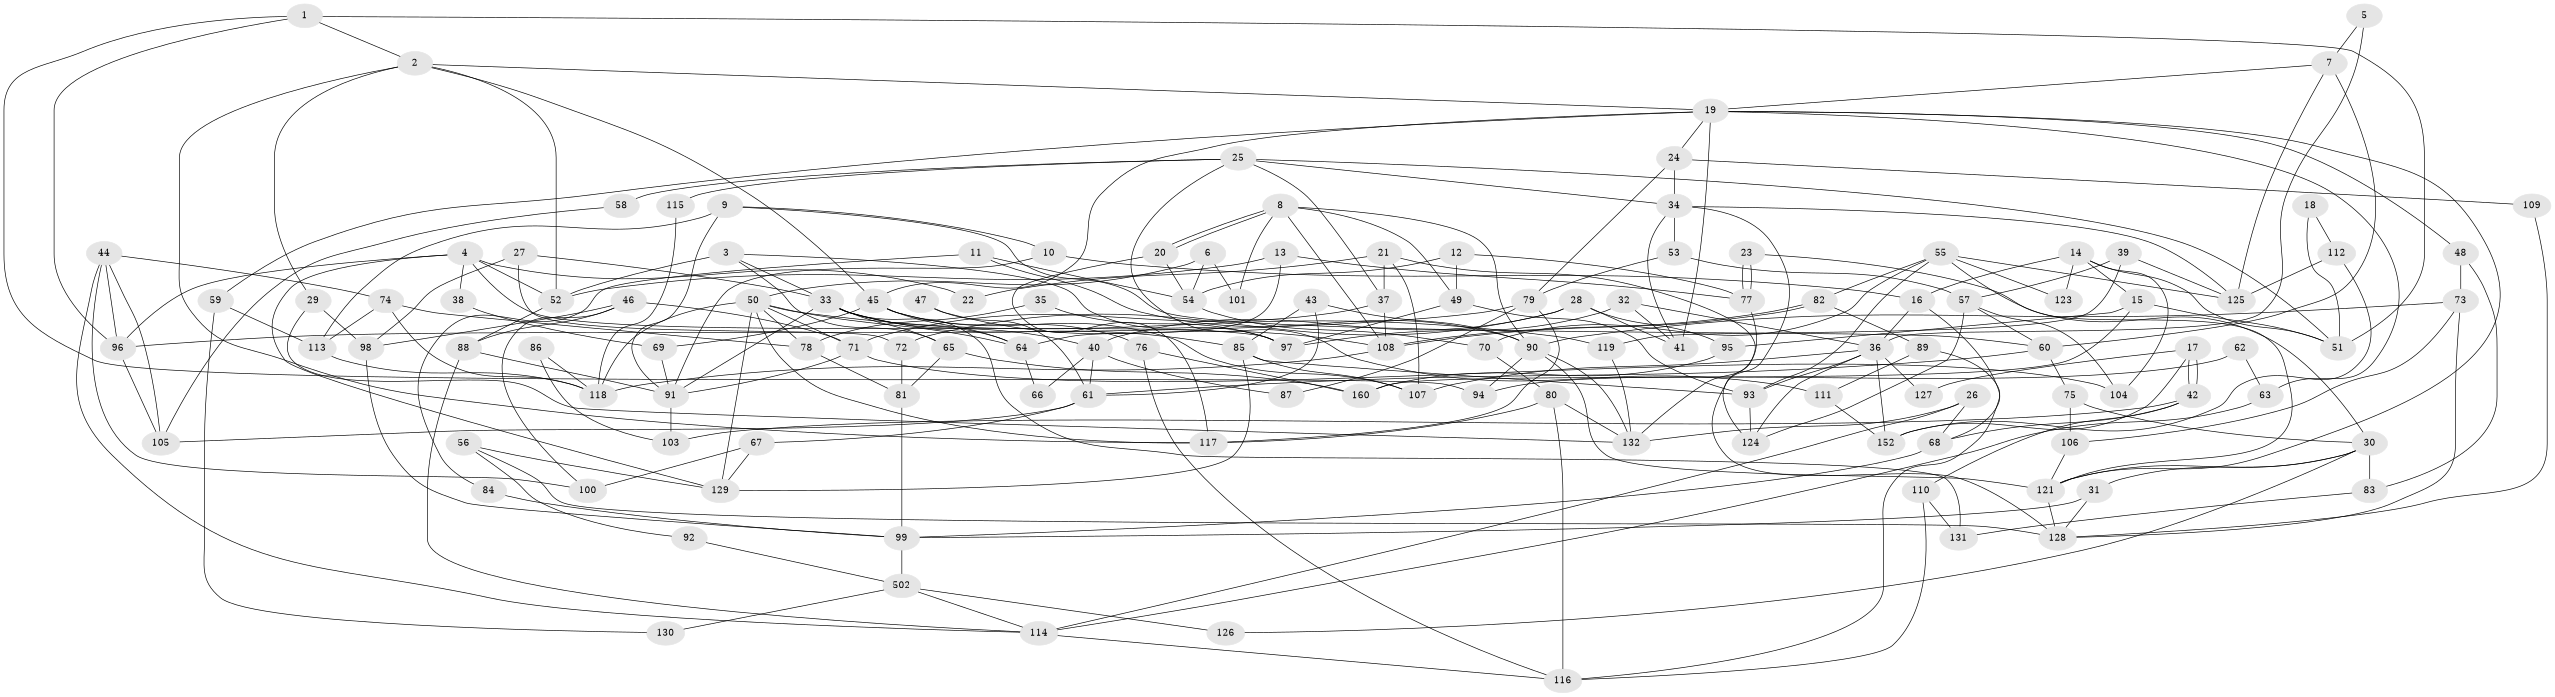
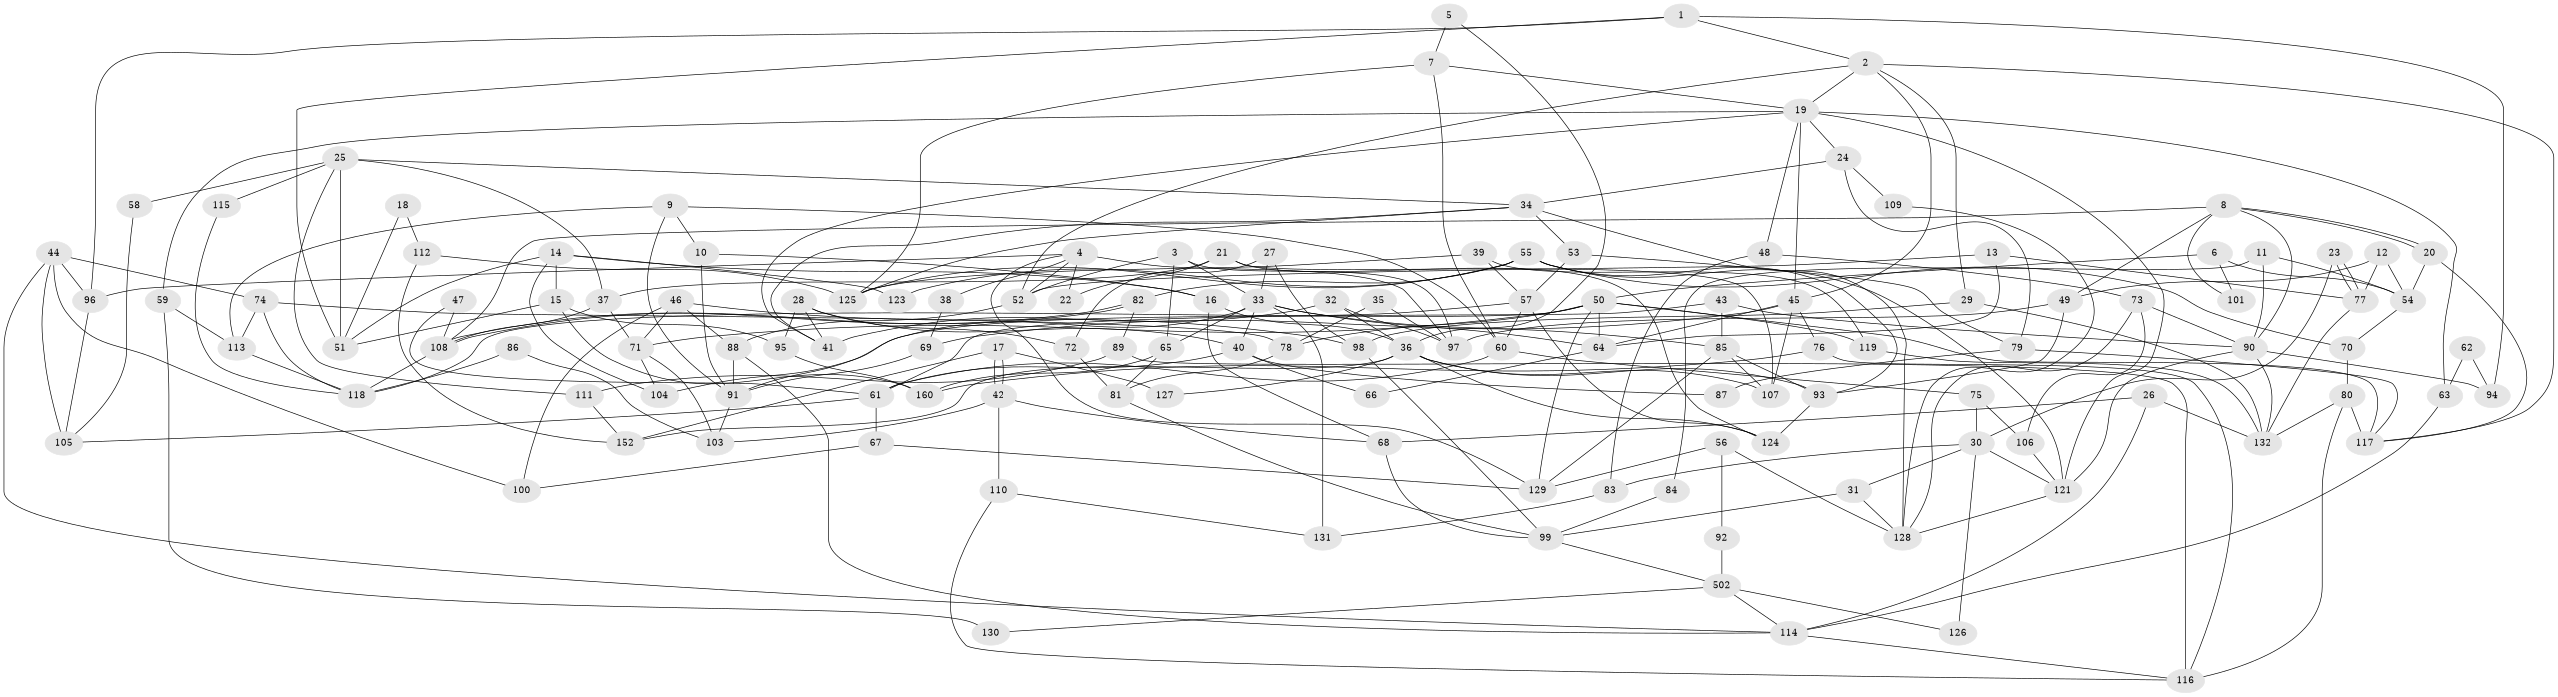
edge "79" -- "96": removed
edge "71" -- "91": now "71" -- "103"
